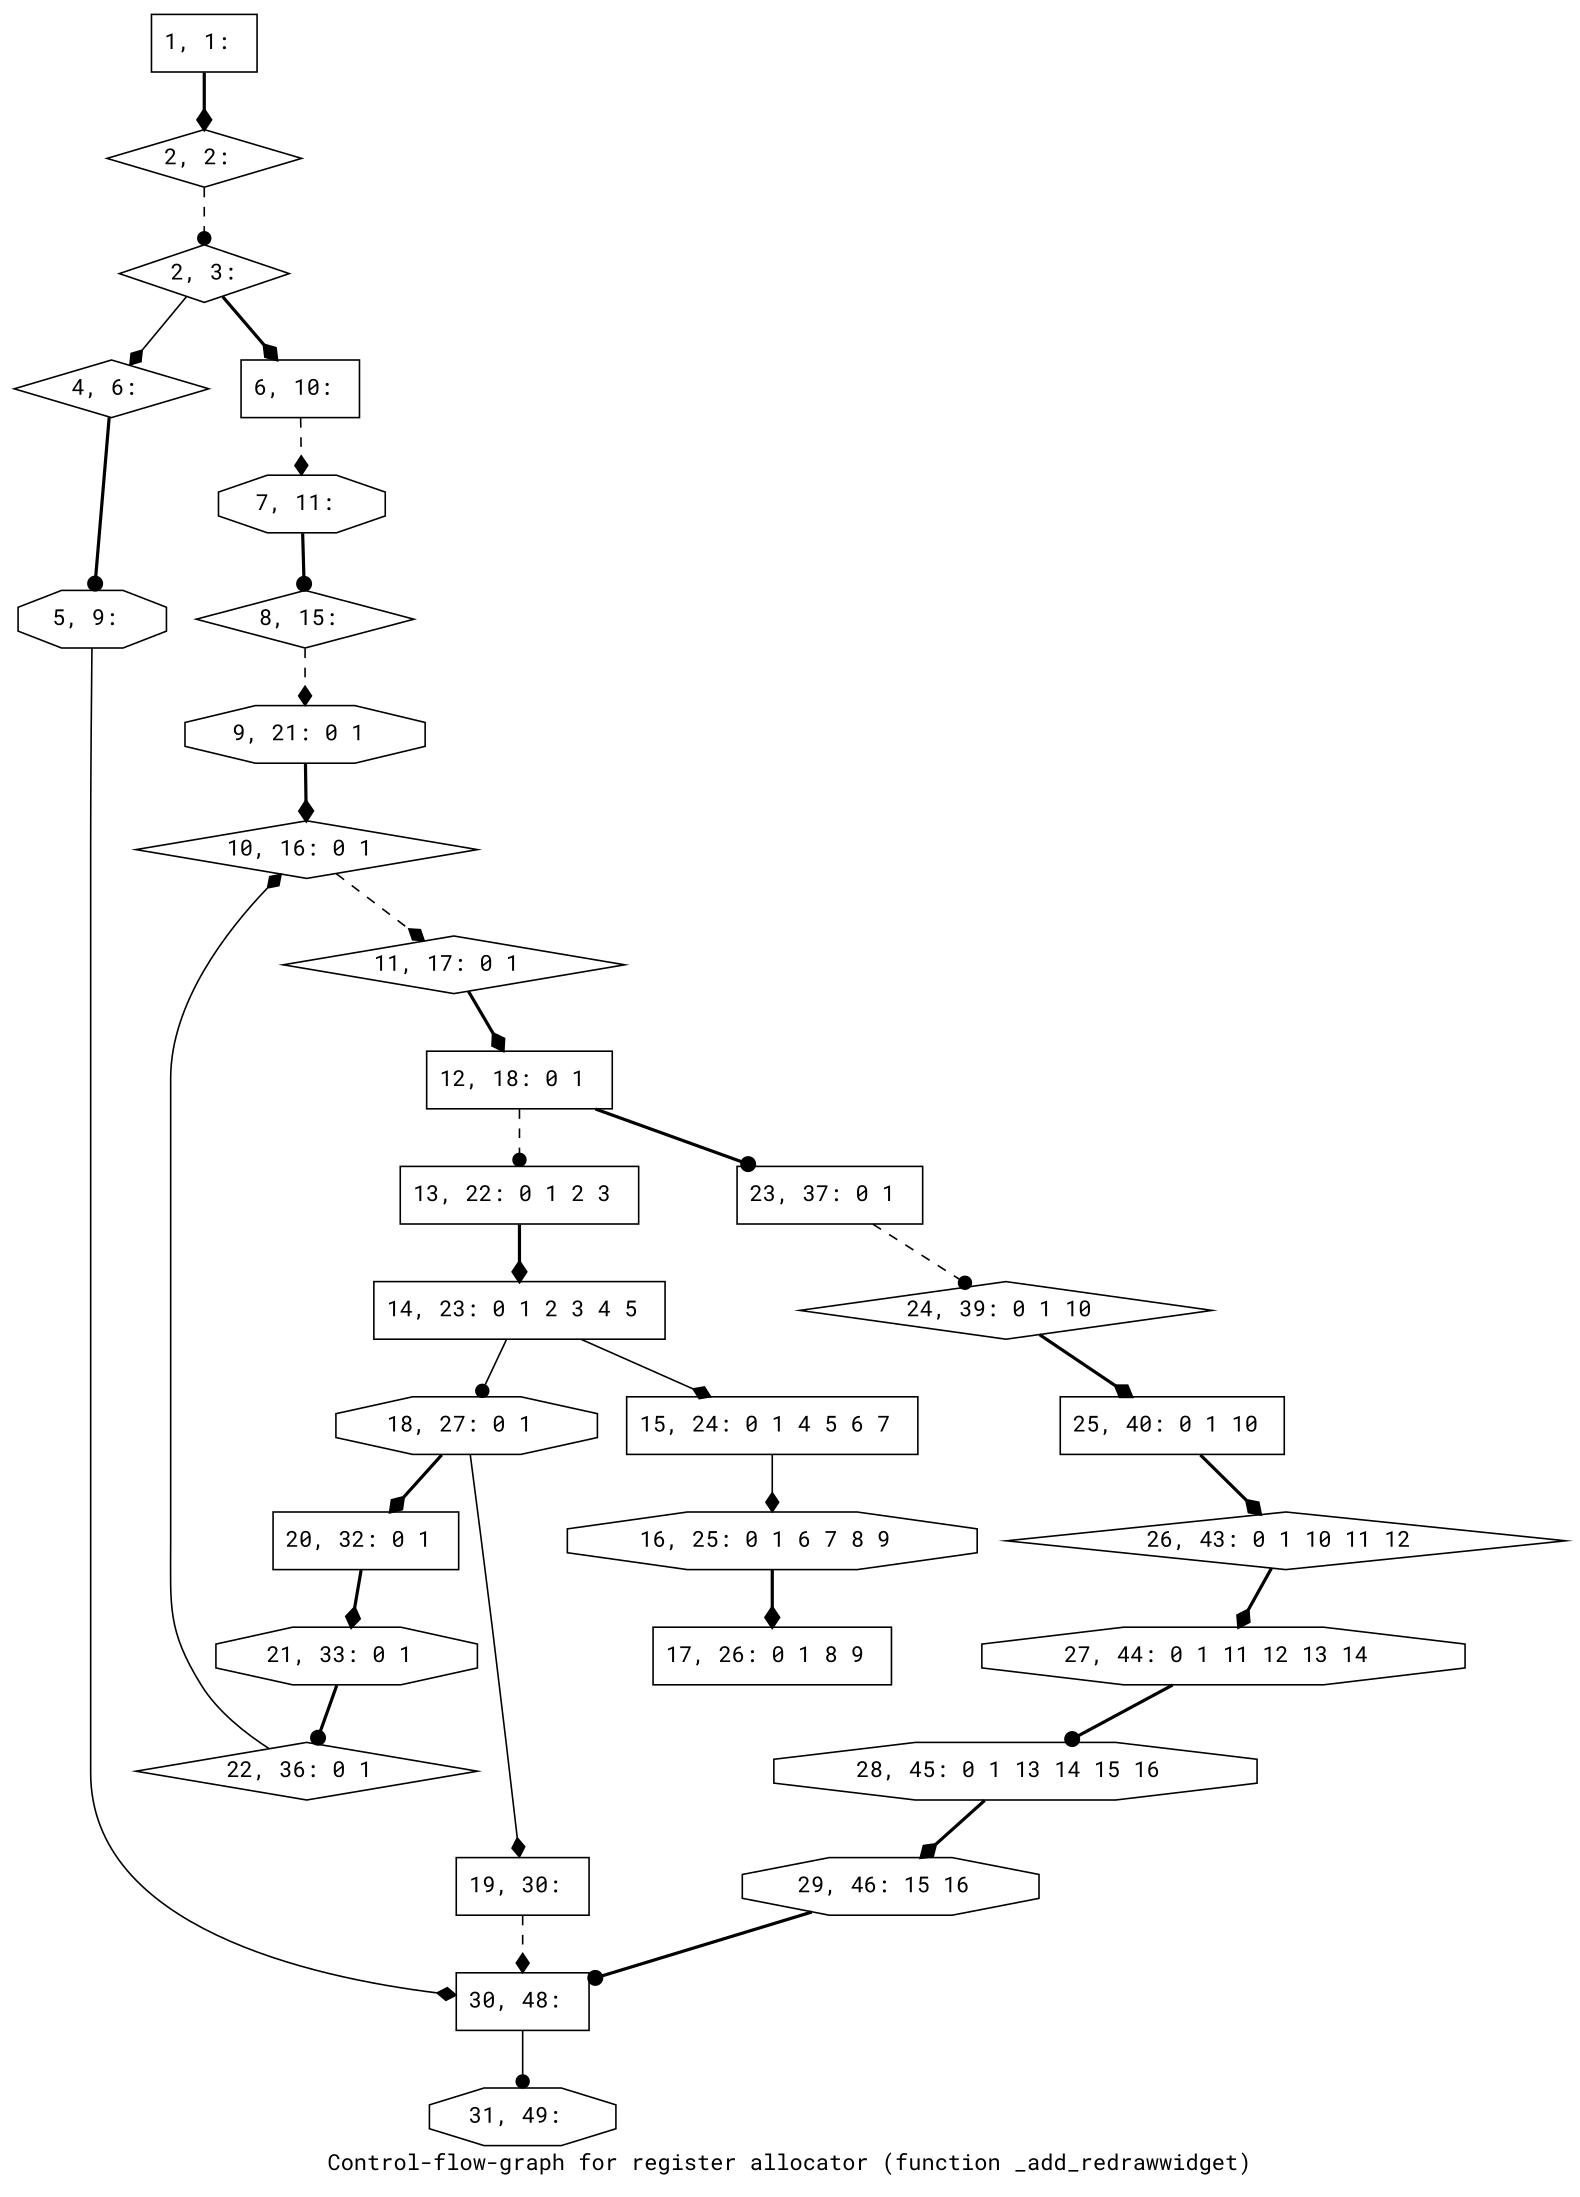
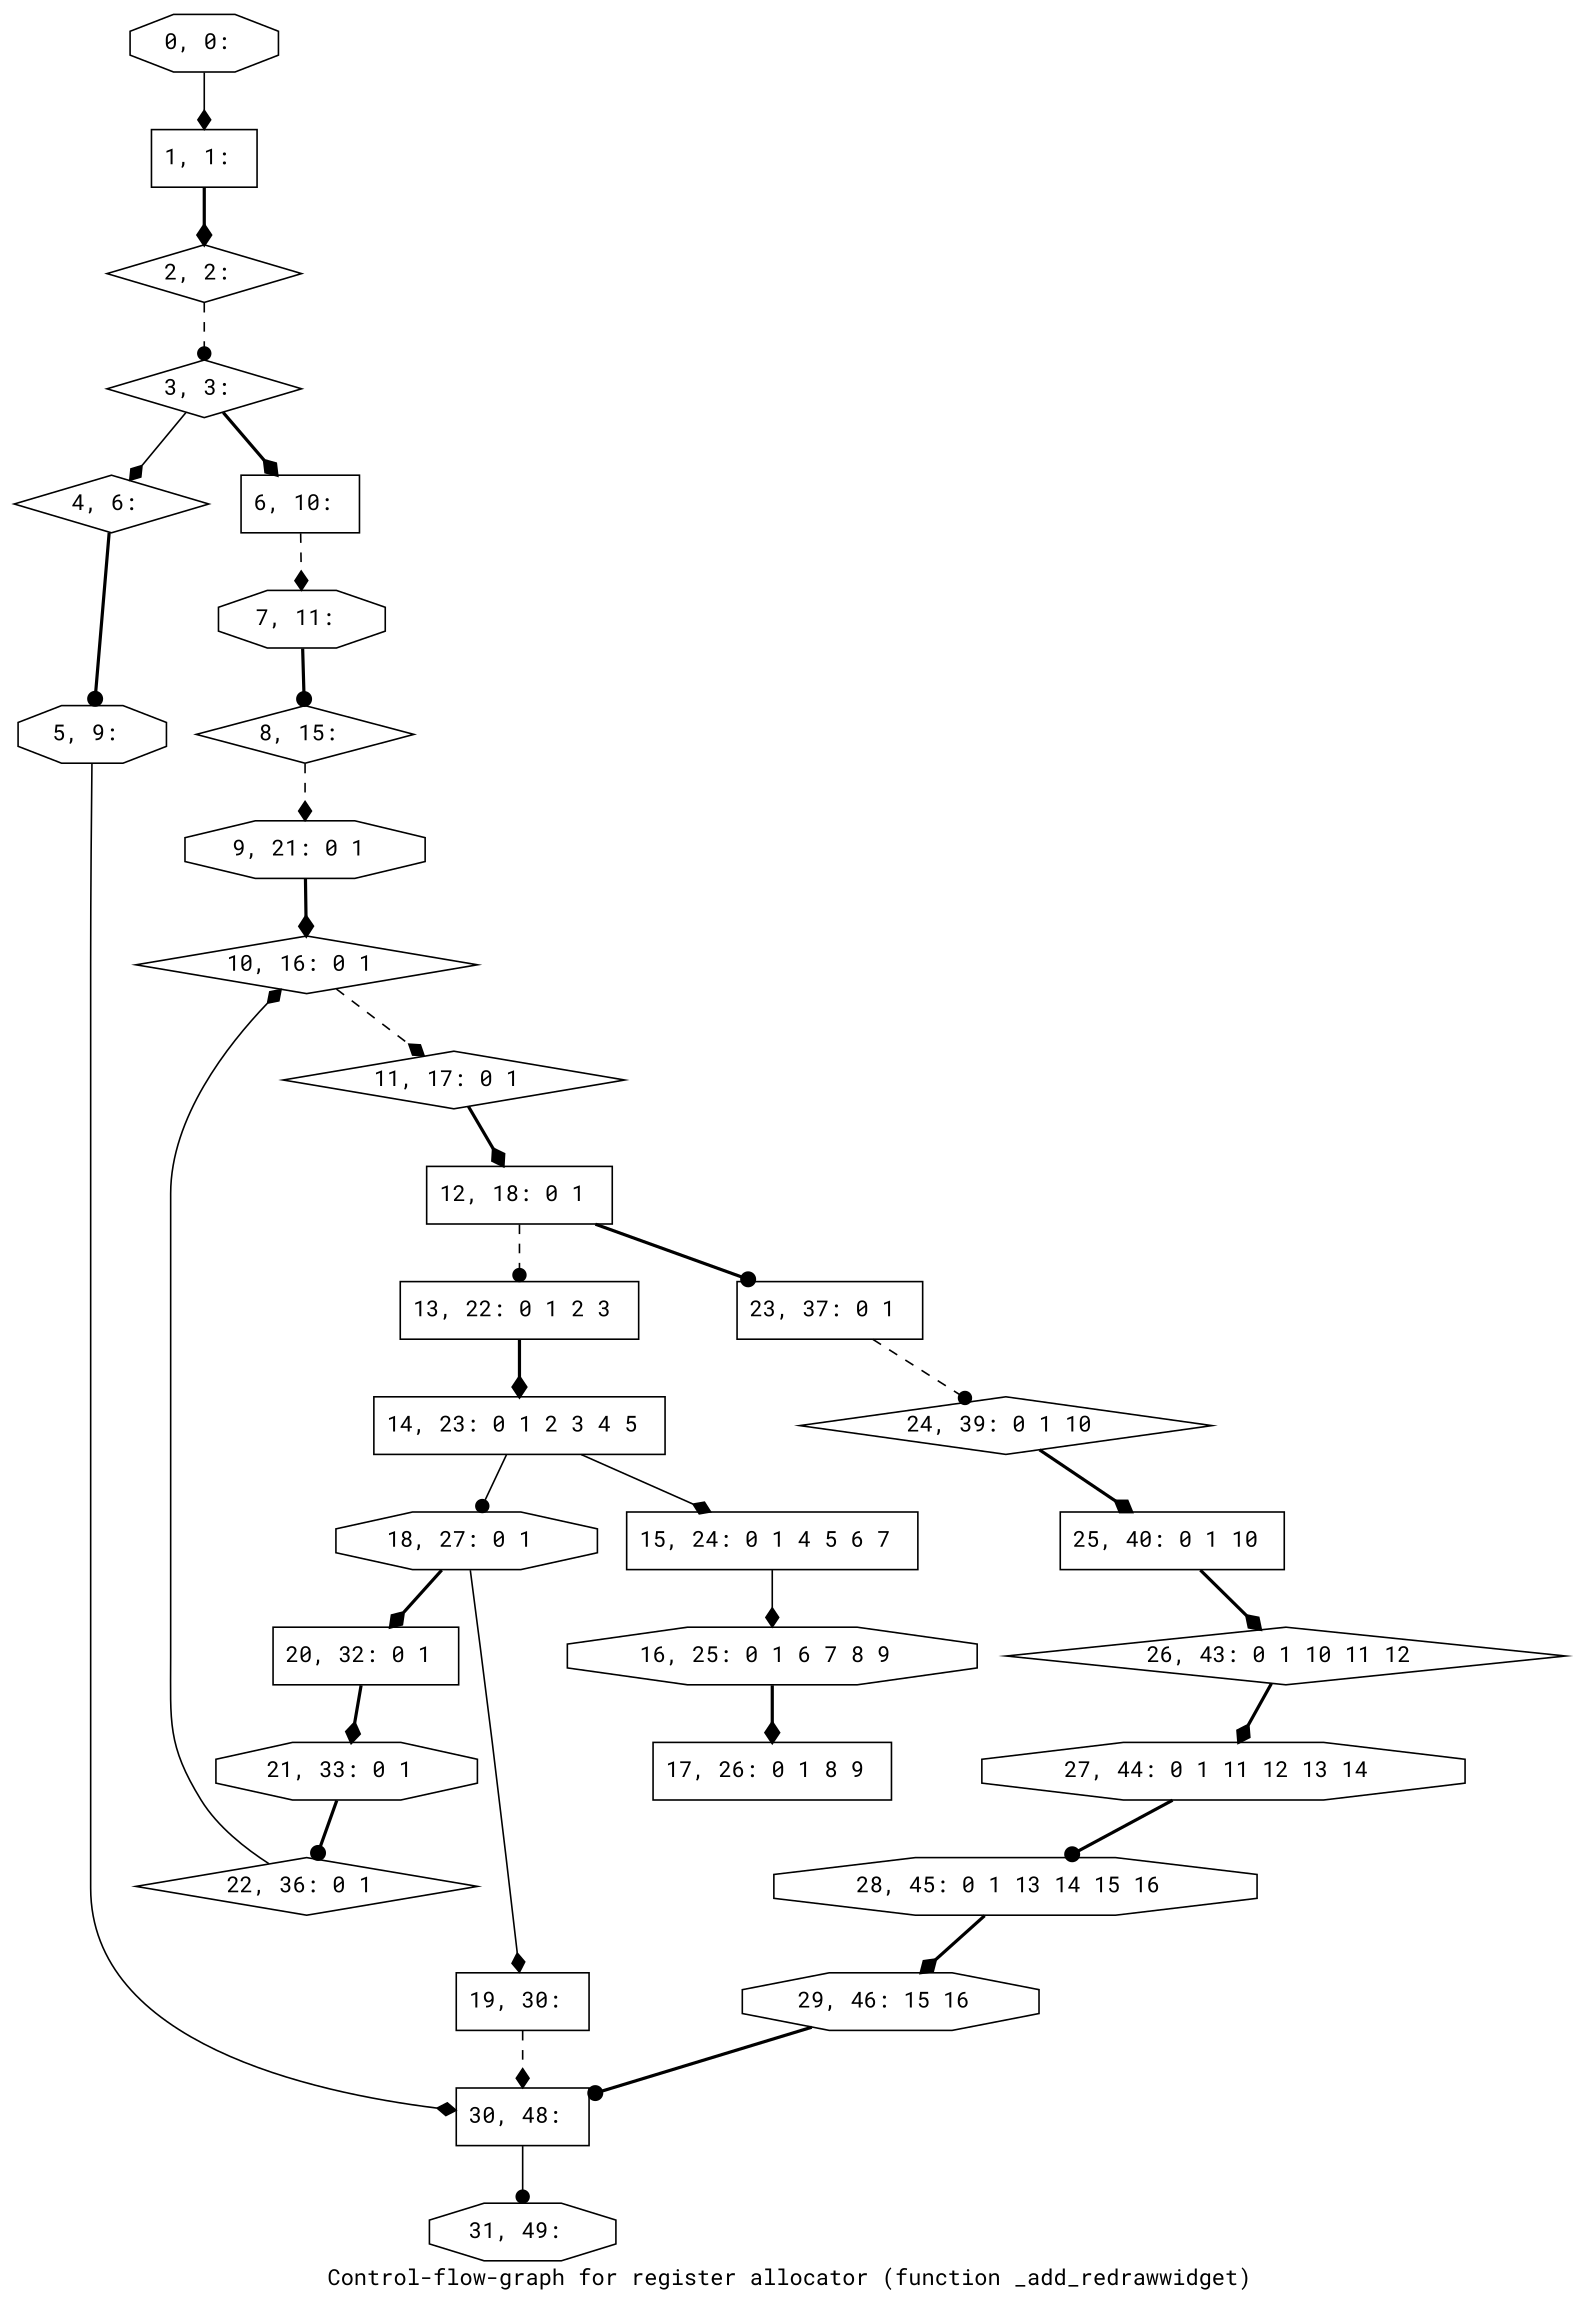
node "0, 0:": added
node "2, 3:": label "2, 3:" -> "3, 3:"
